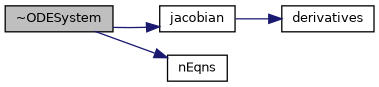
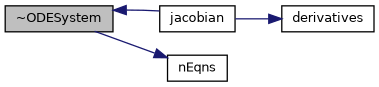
edge "~ODESystem" -> "jacobian": reversed
